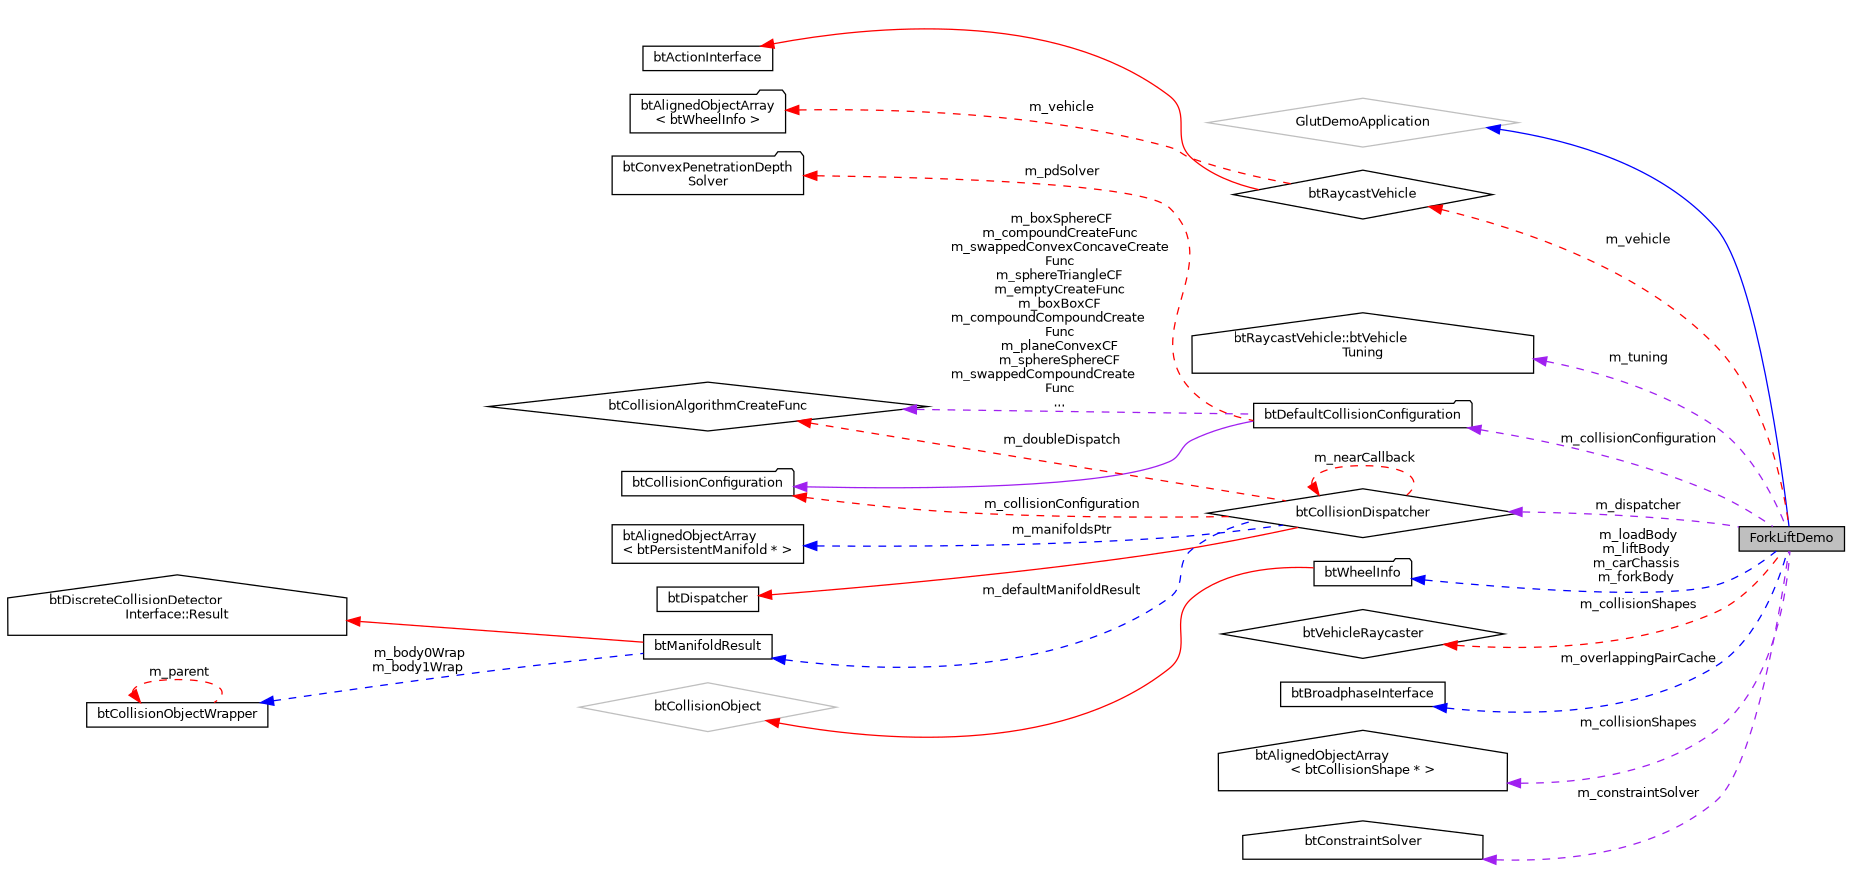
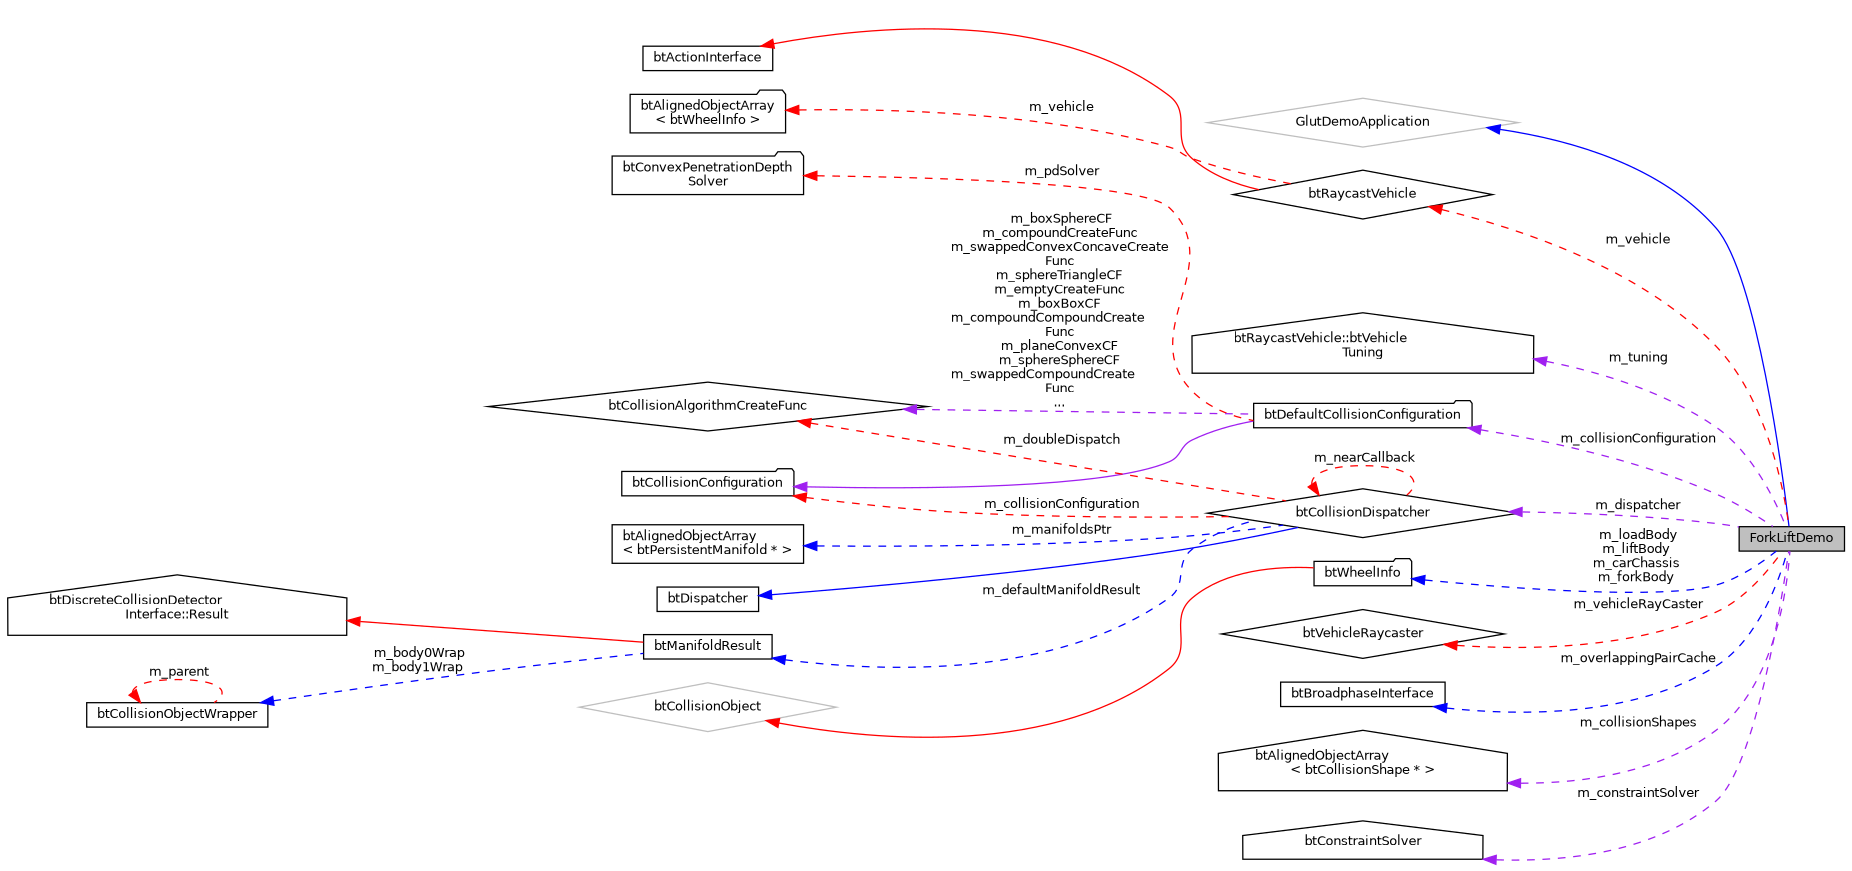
edge "btCollisionDispatcher" -> "btDispatcher": color red -> blue
edge "ForkLiftDemo" -> "btVehicleRaycaster": label " m_collisionShapes" -> " m_vehicleRayCaster"
